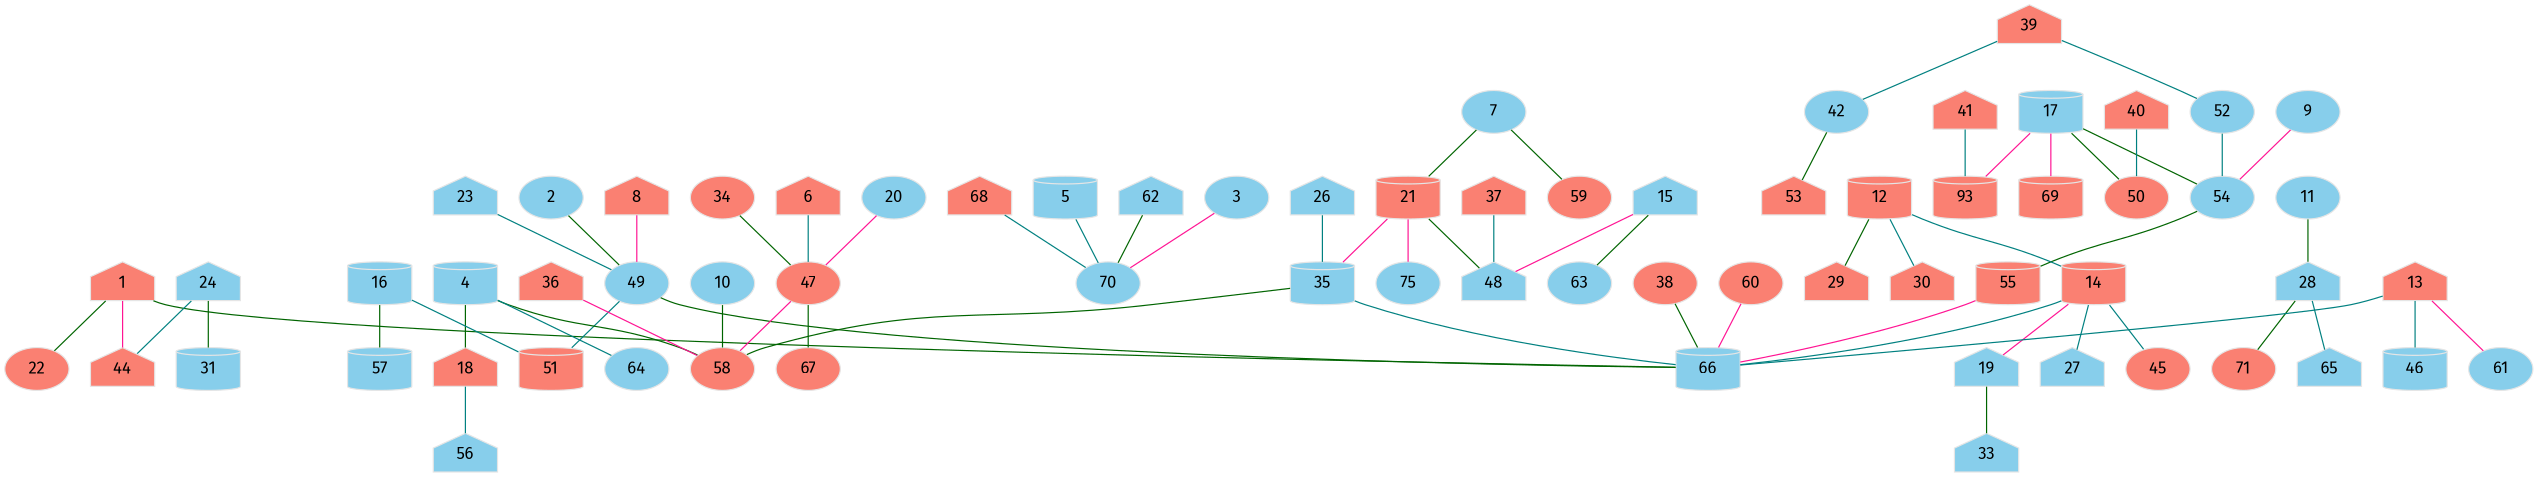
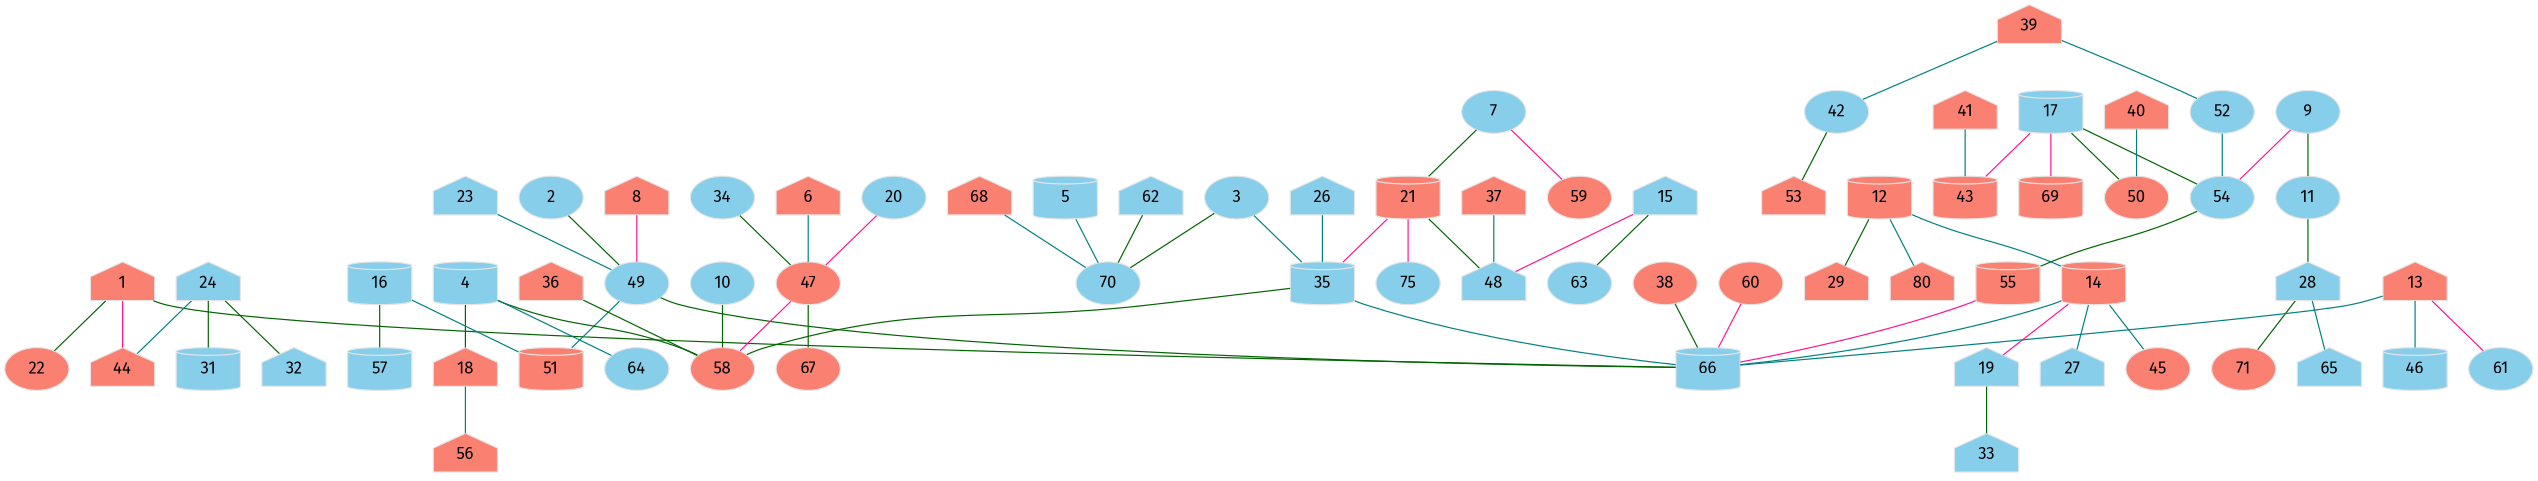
edge "7" -- "59": color darkgreen -> deeppink
edge "9" -- "11": added
node "34": fillcolor salmon -> skyblue
node "93": label "93" -> "43"
edge "3" -- "35": added
edge "3" -- "70": color deeppink -> darkgreen
node "30": label "30" -> "80"
edge "36" -- "58": color deeppink -> darkgreen
node "32": added
node "56": fillcolor skyblue -> salmon
